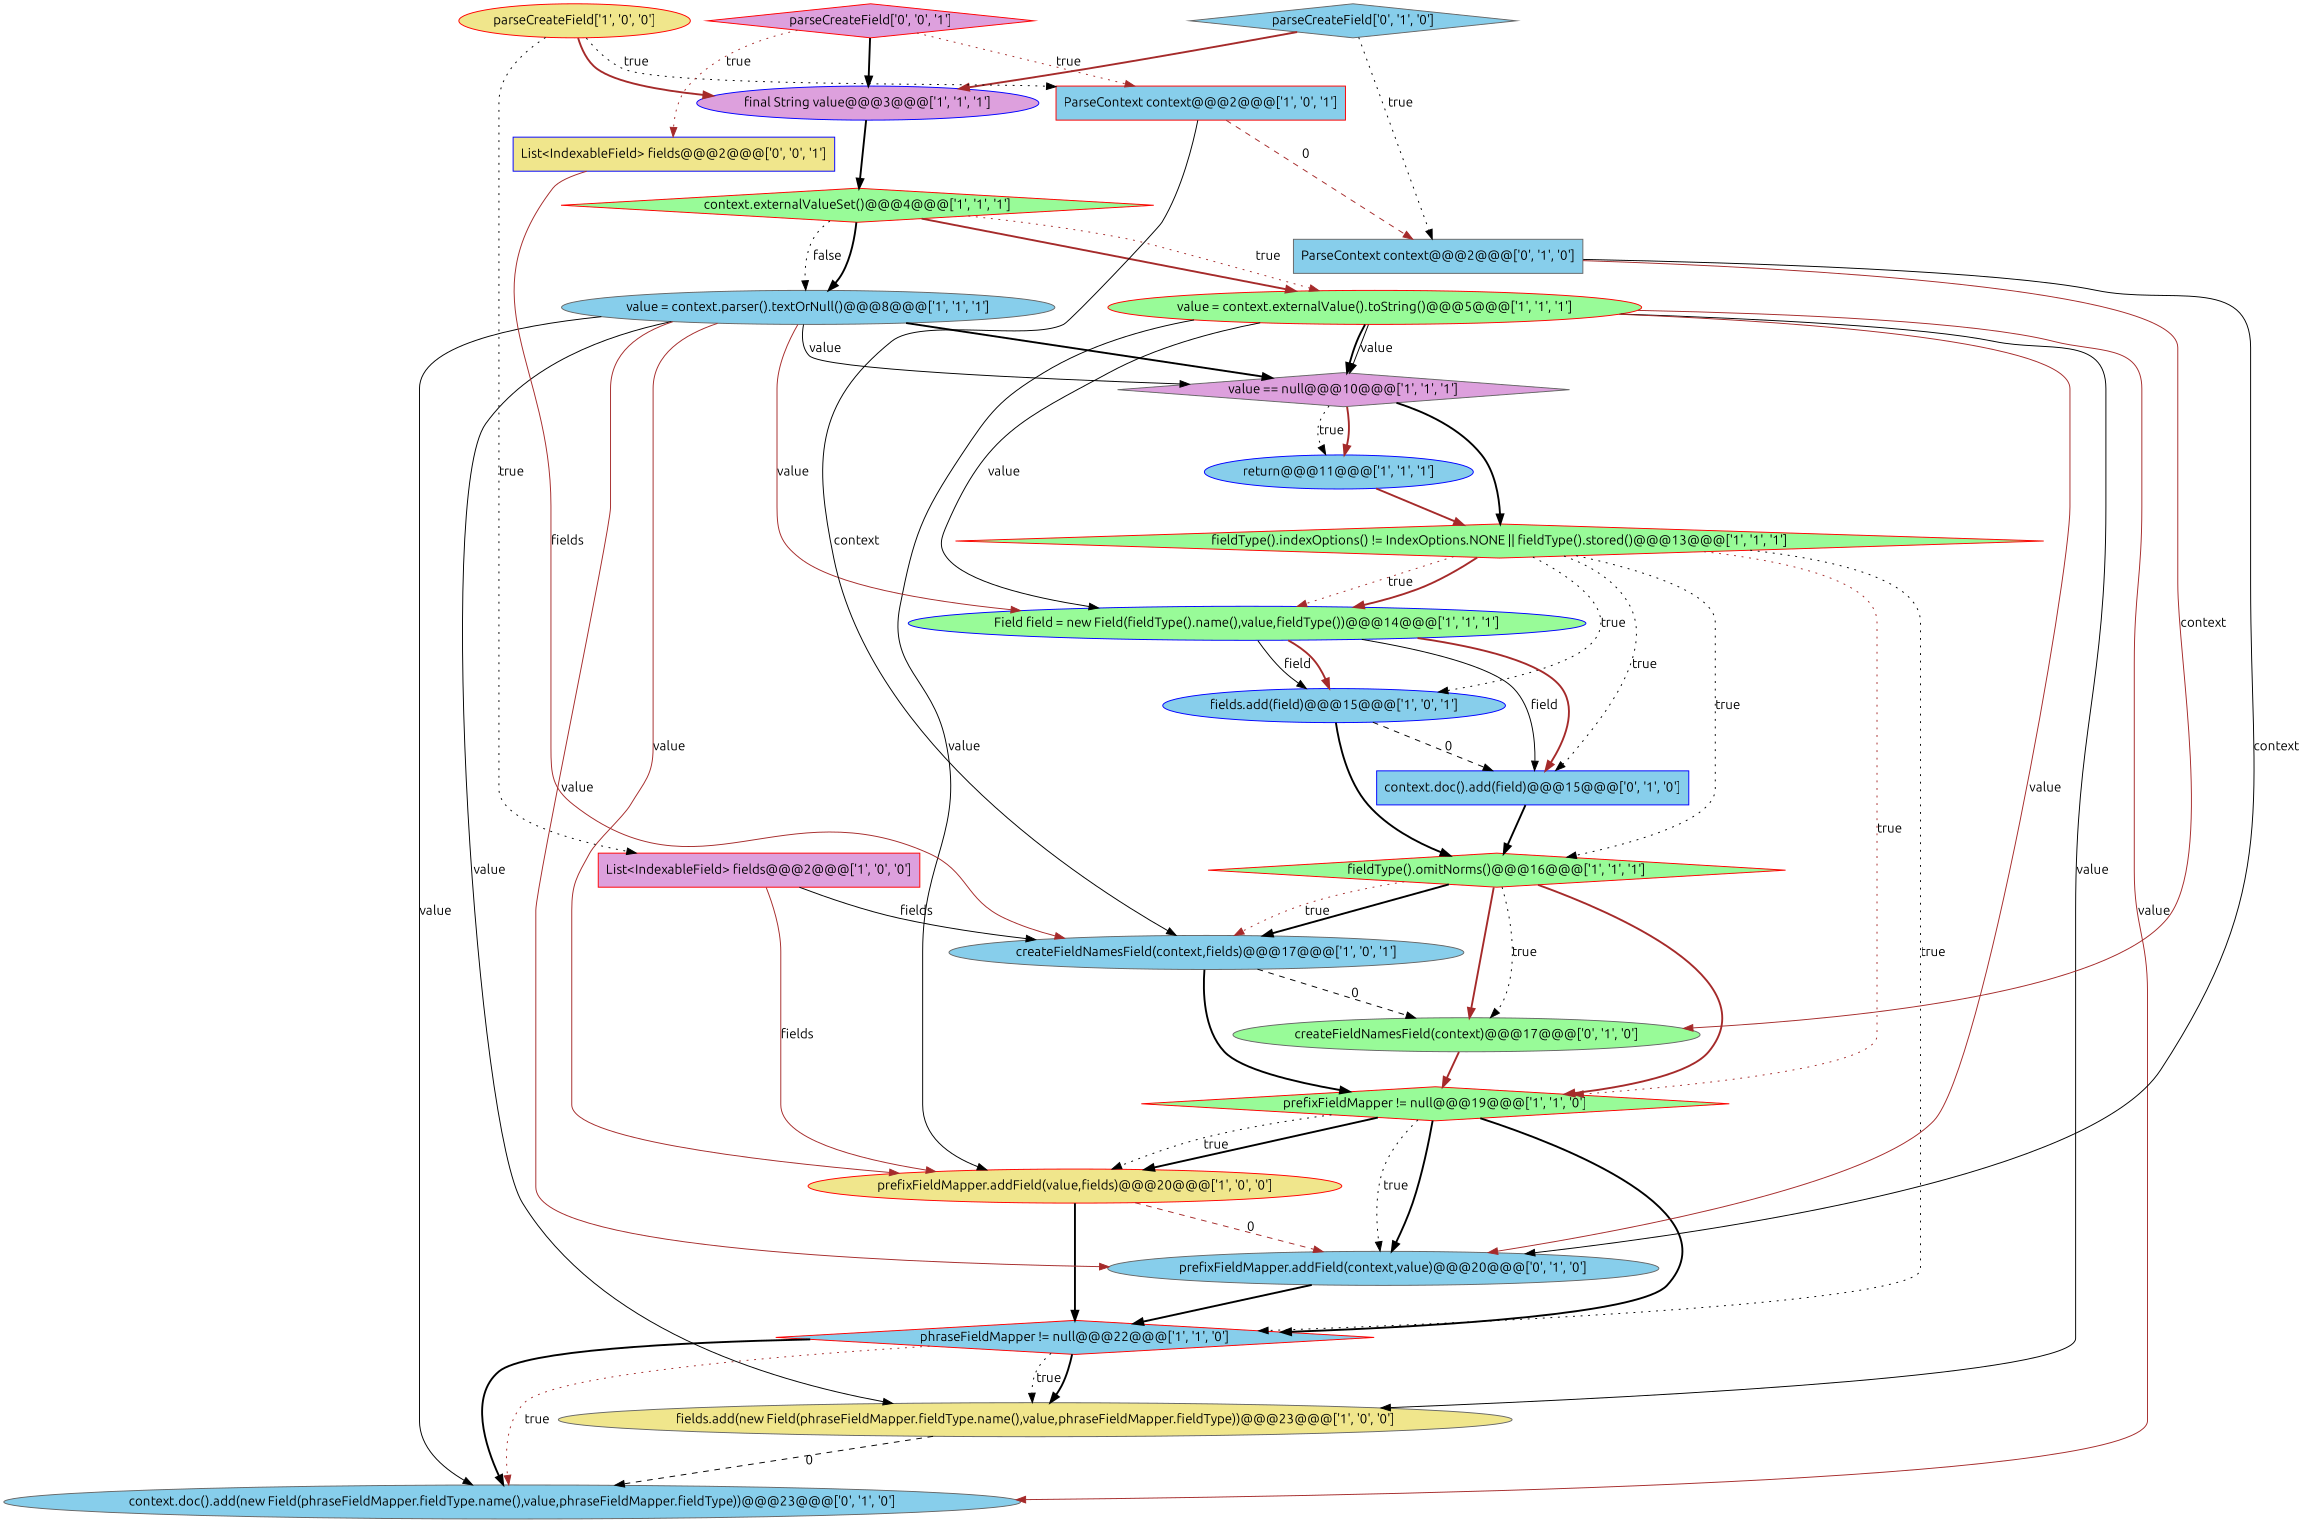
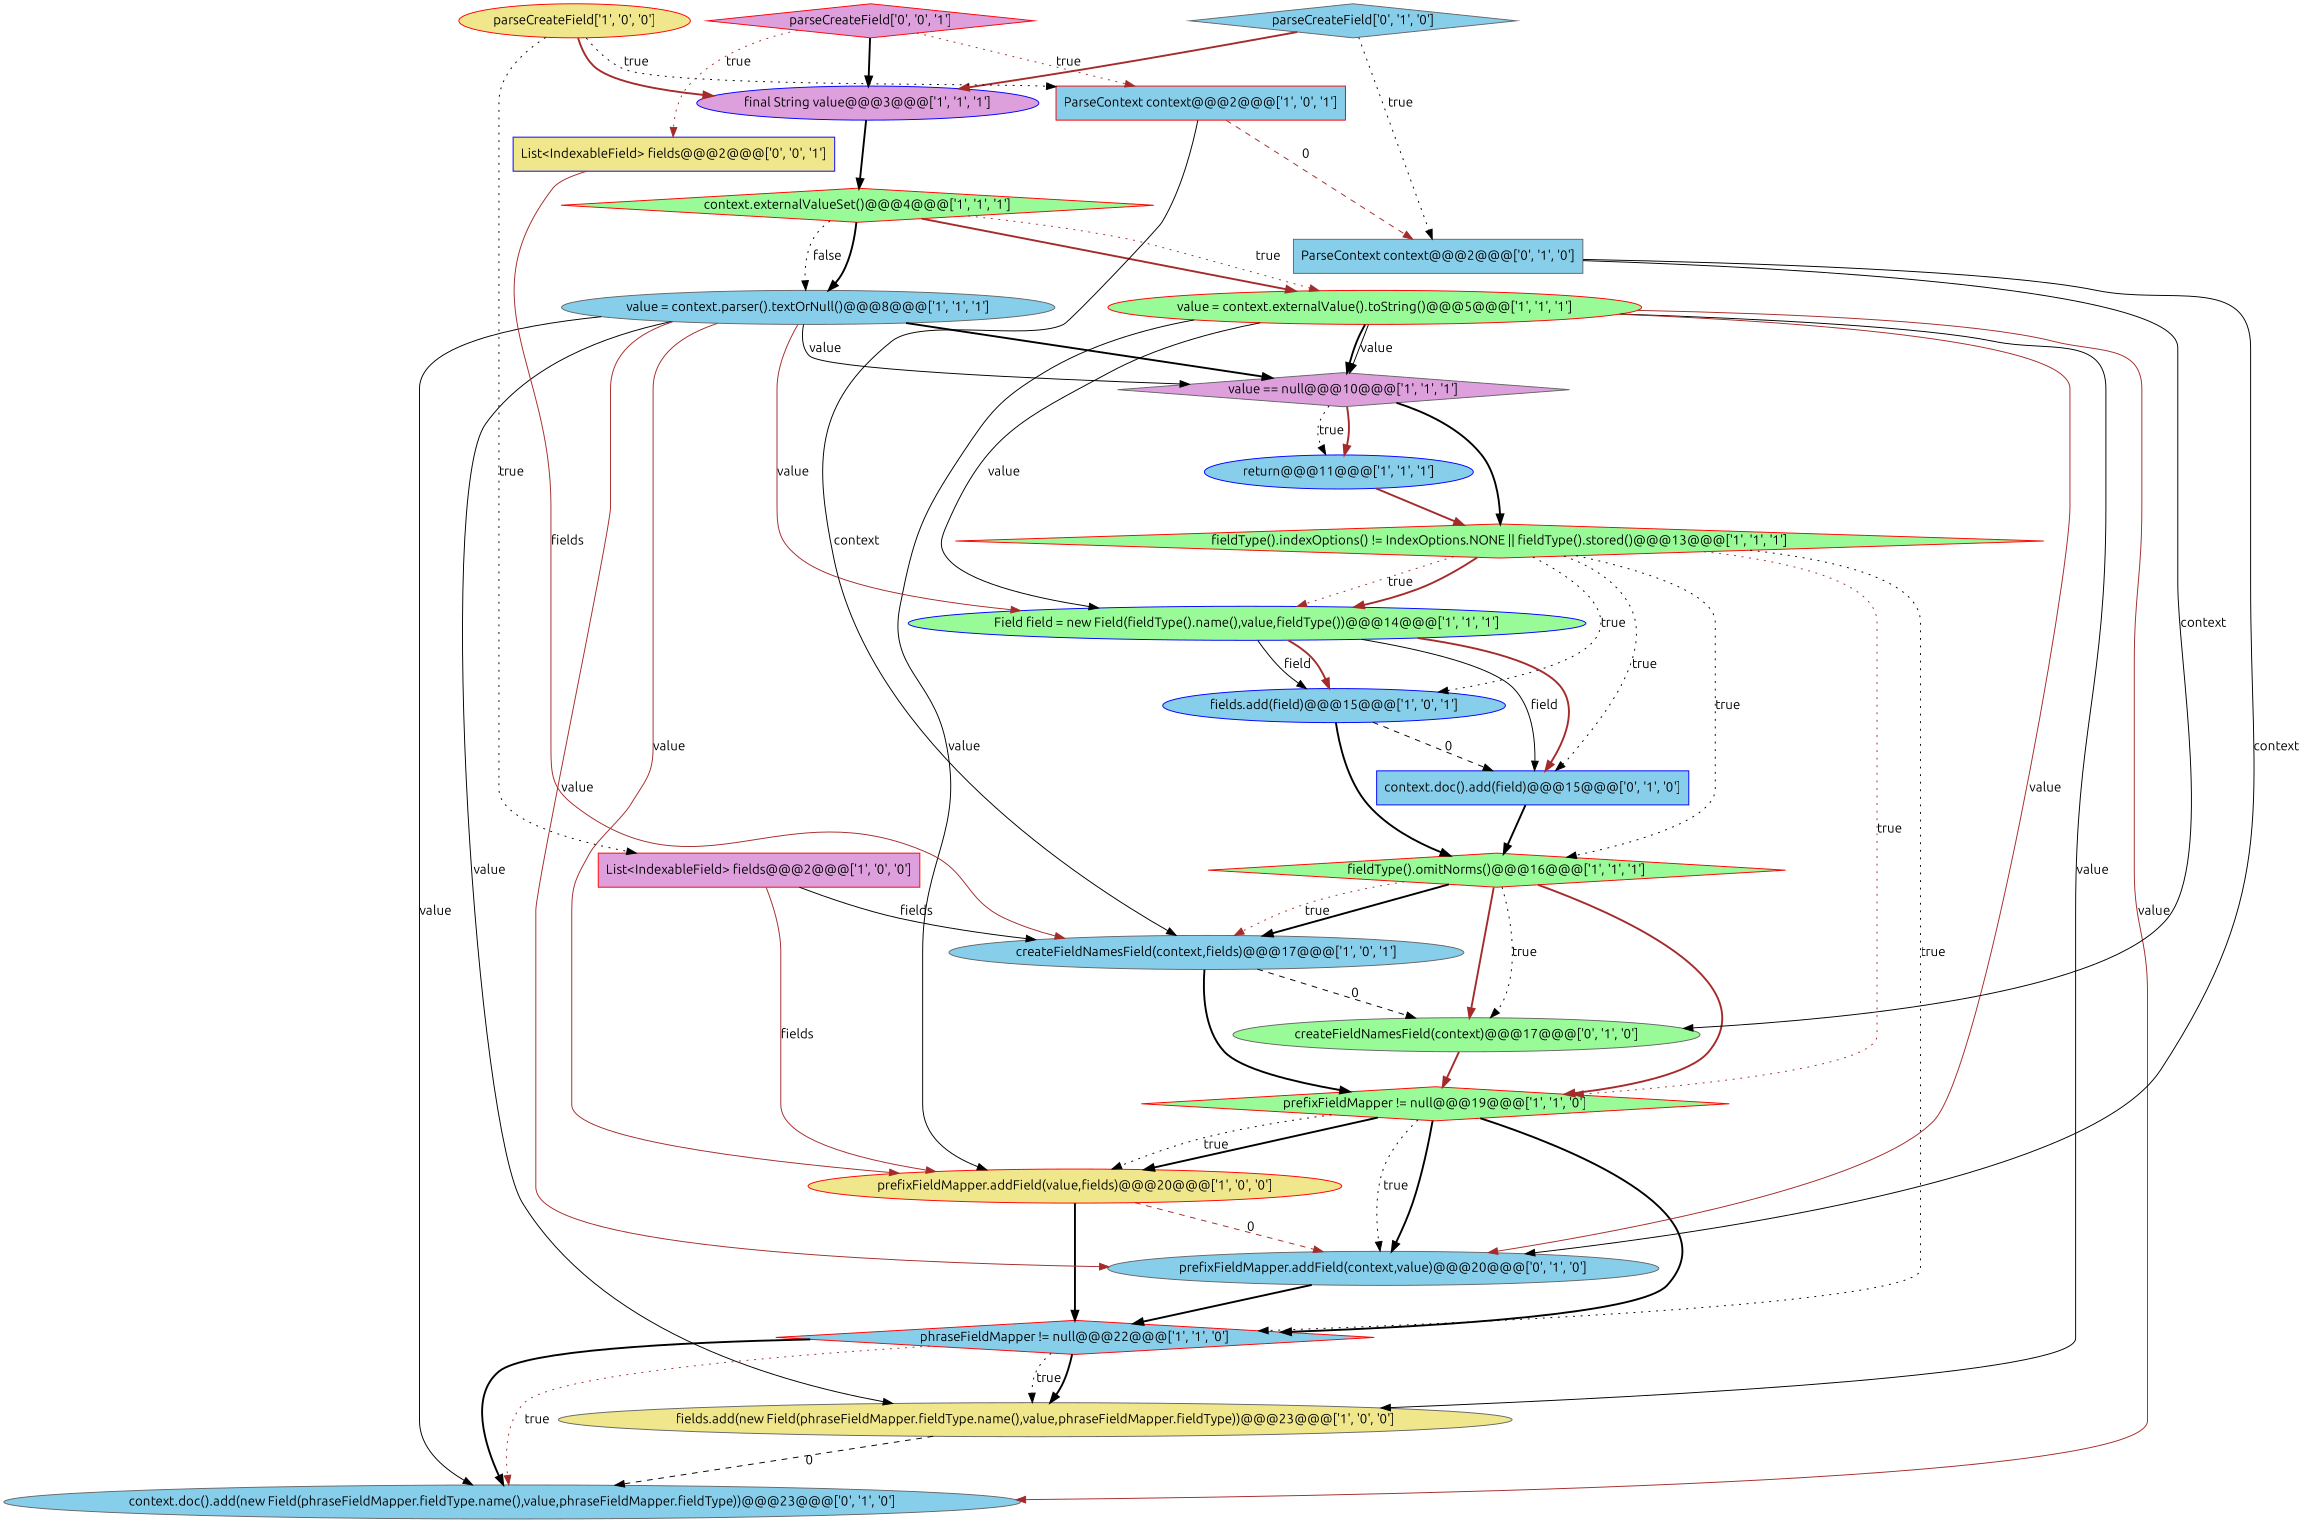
edge "ParseContext context@@@2@@@['0', '1', '0']" -> "createFieldNamesField(context)@@@17@@@['0', '1', '0']": color brown -> black
